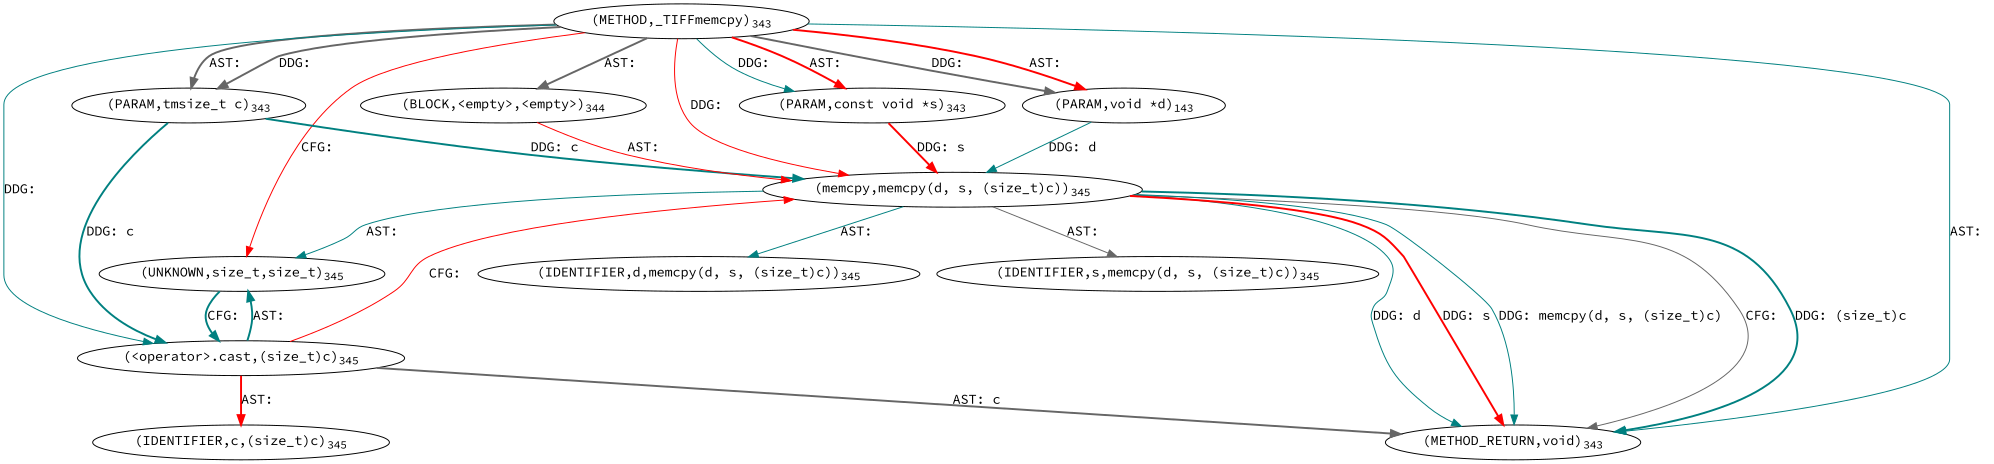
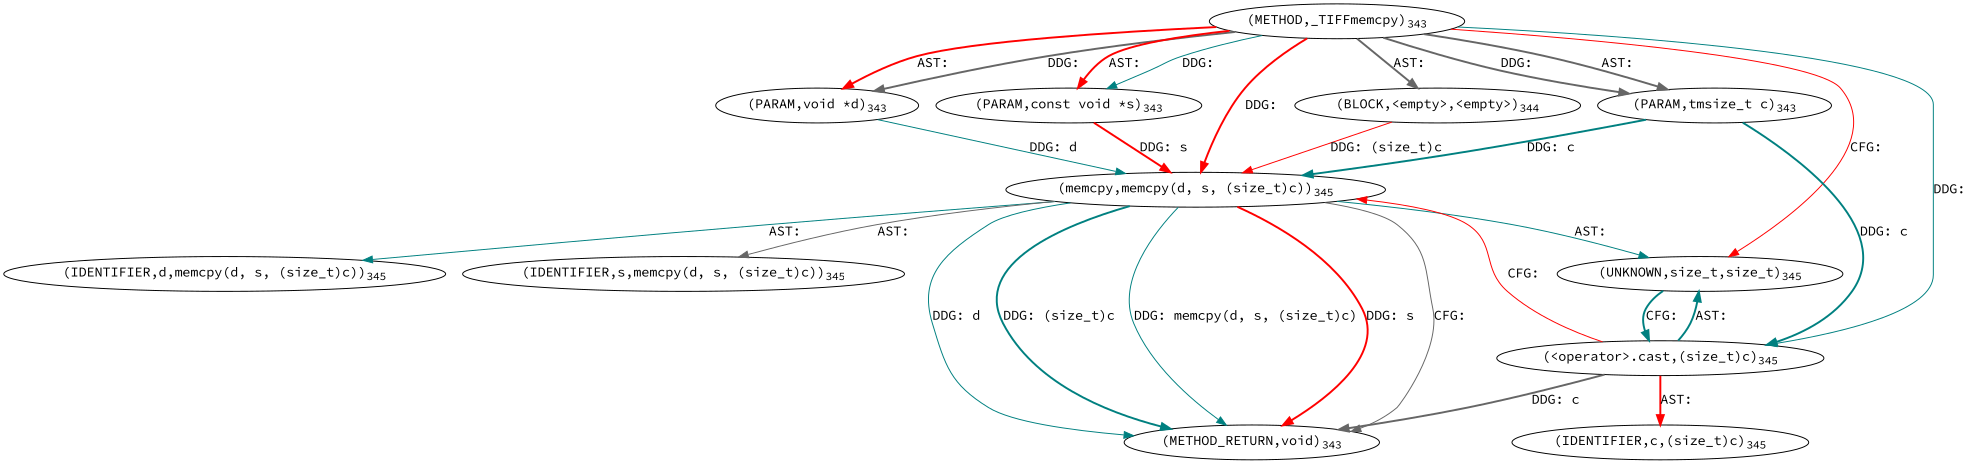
edge "(METHOD,_TIFFmemcpy)" -> "(METHOD_RETURN,void)": removed, label "AST:"
node "(PARAM,void *d)": text "143" -> "343"
edge "(METHOD,_TIFFmemcpy)" -> "(memcpy,memcpy(d, s, (size_t)c))": style solid -> bold
edge "(BLOCK,<empty>,<empty>)" -> "(memcpy,memcpy(d, s, (size_t)c))": label "AST: " -> "DDG: (size_t)c"
edge "(<operator>.cast,(size_t)c)" -> "(METHOD_RETURN,void)": label "AST: c" -> "DDG: c"
